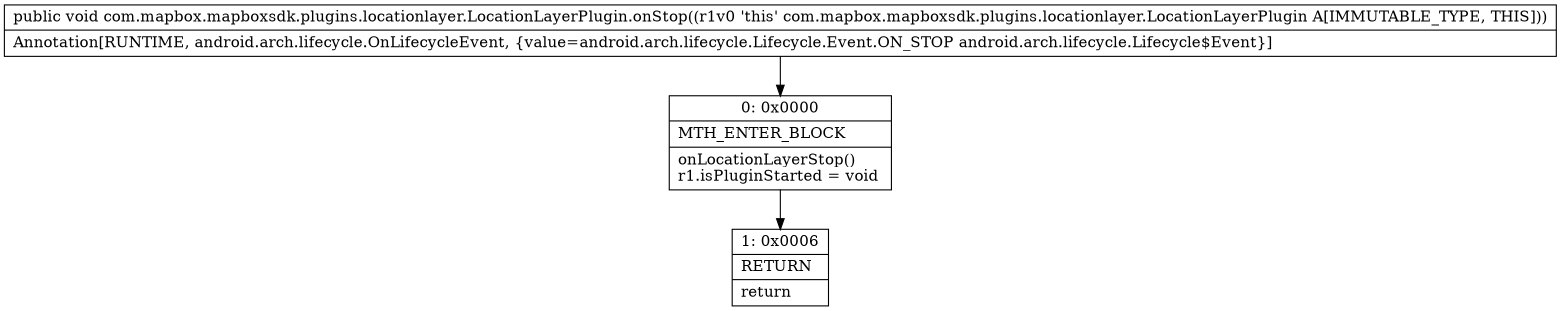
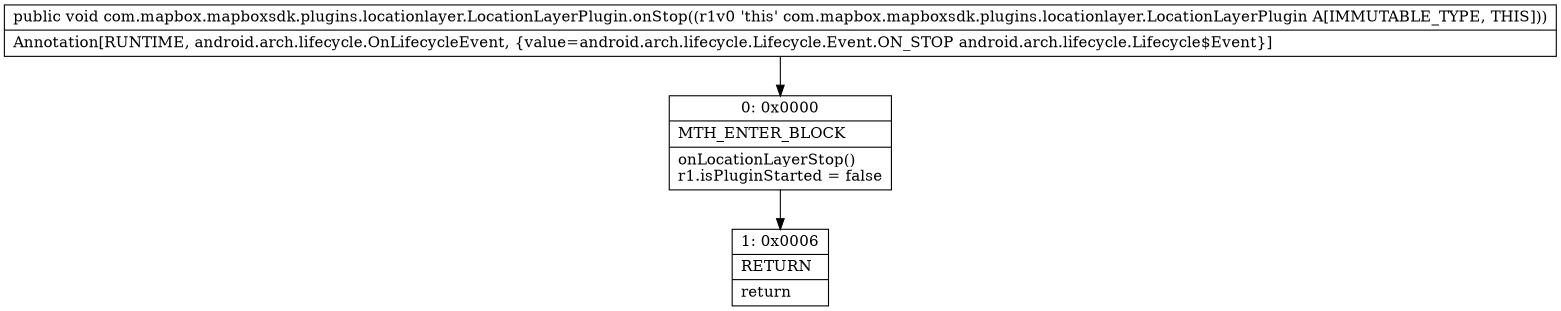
node "0: 0x0000": text "r1.isPluginStarted = void" -> "r1.isPluginStarted = false"
